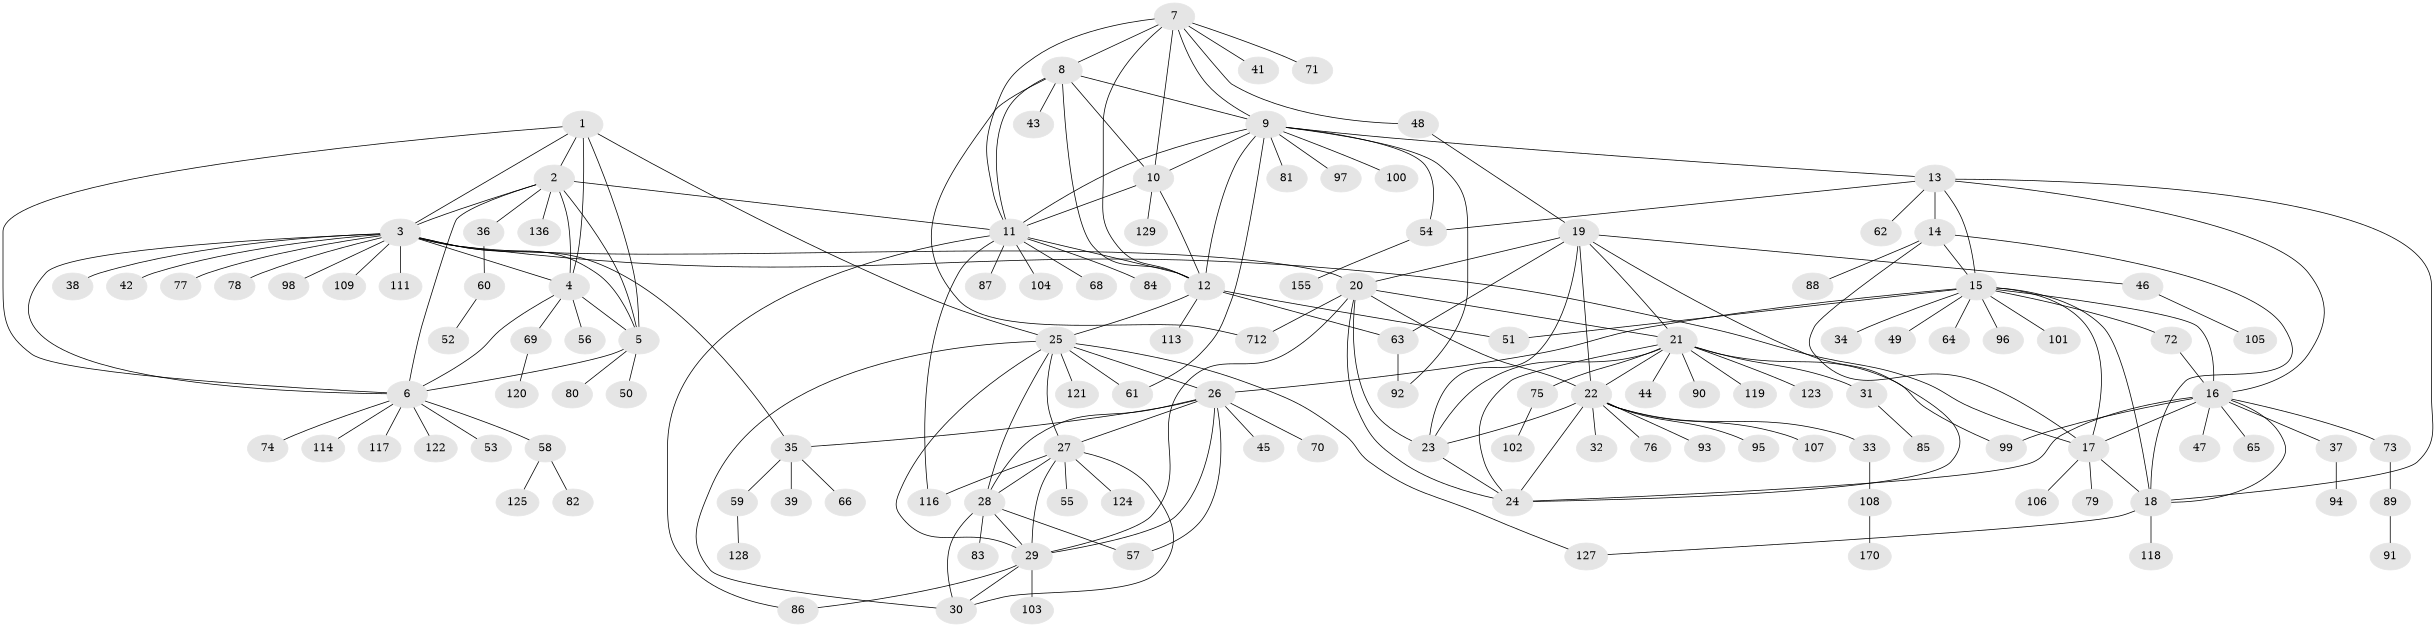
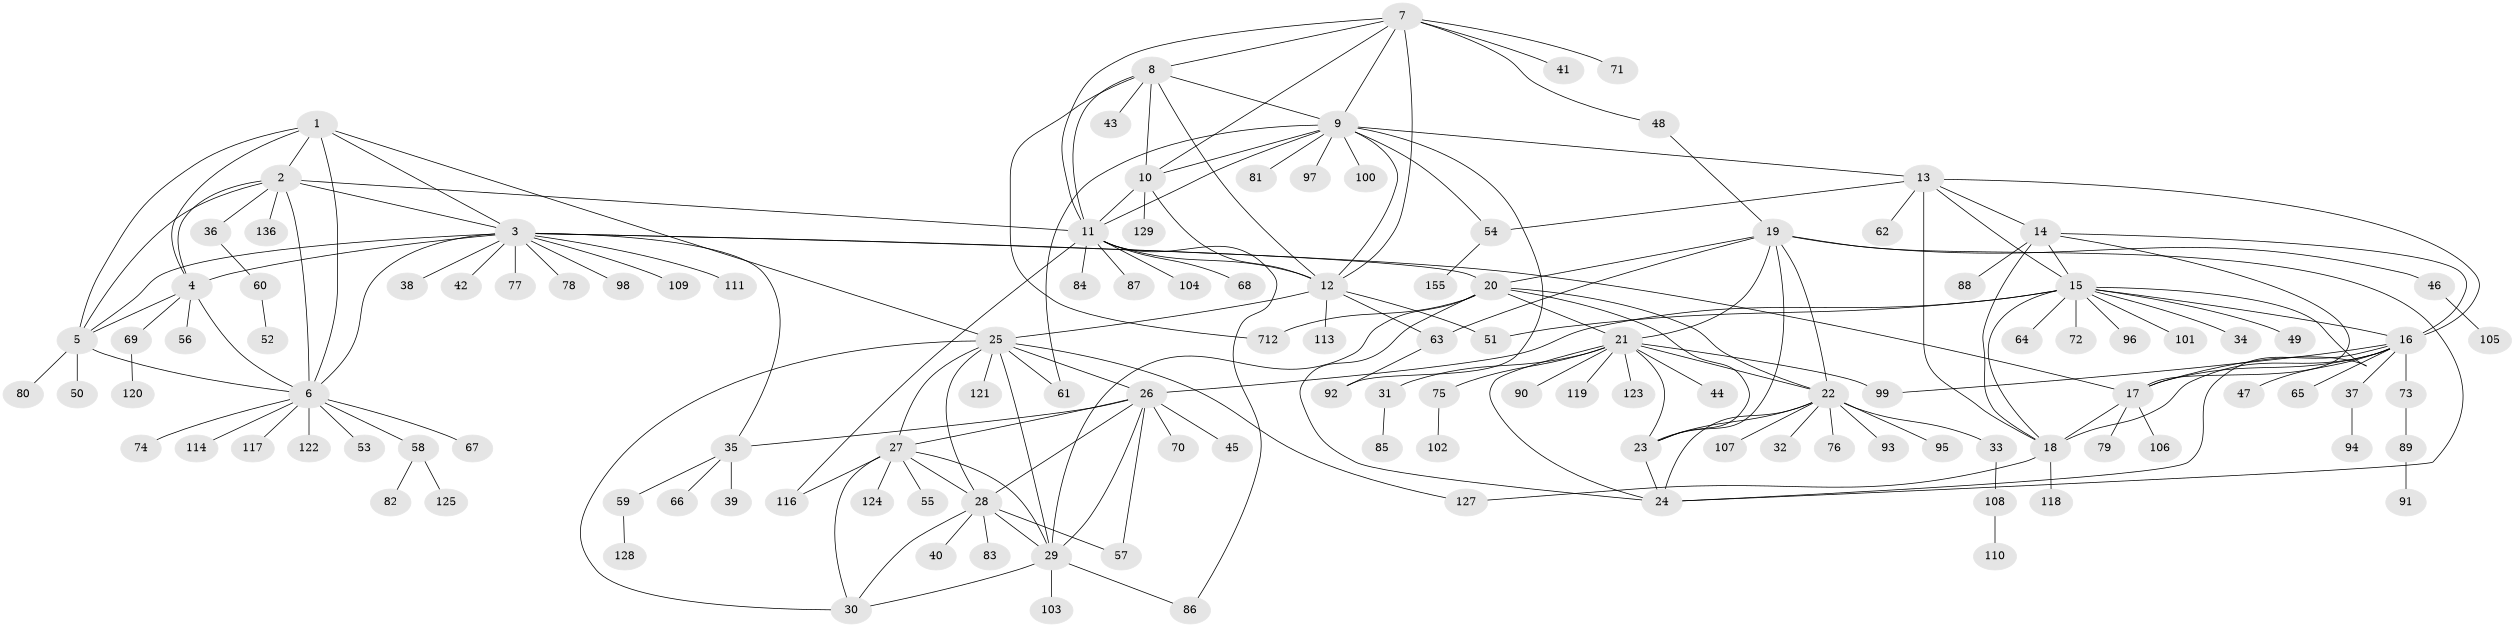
edge "72" -- "16": now "14" -- "16"
node "67": added
node "40": added
node "170": label "170" -> "110"
